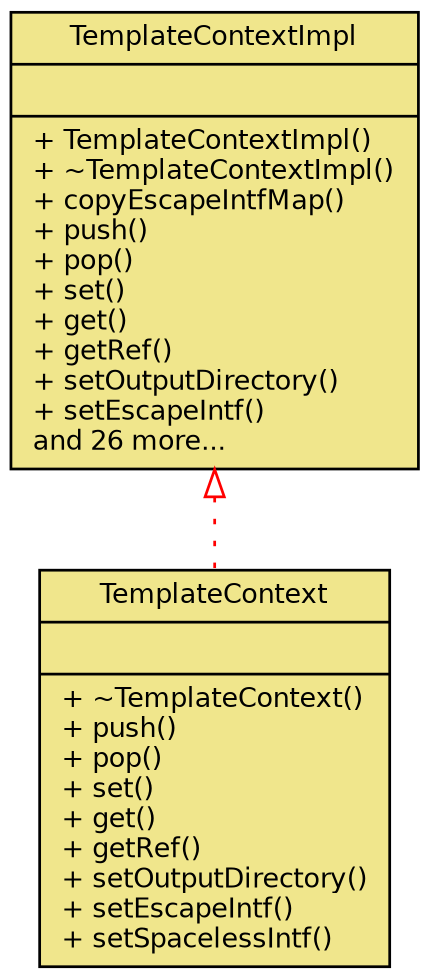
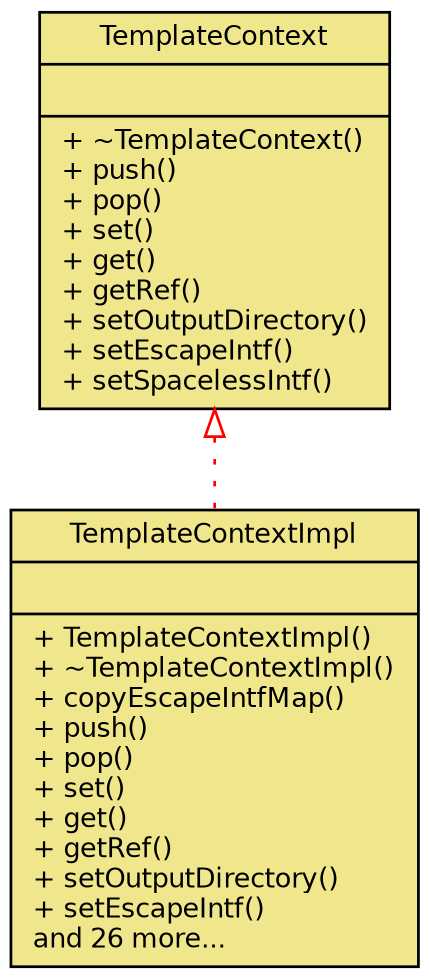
edge "TemplateContext" -> "TemplateContextImpl": reversed
